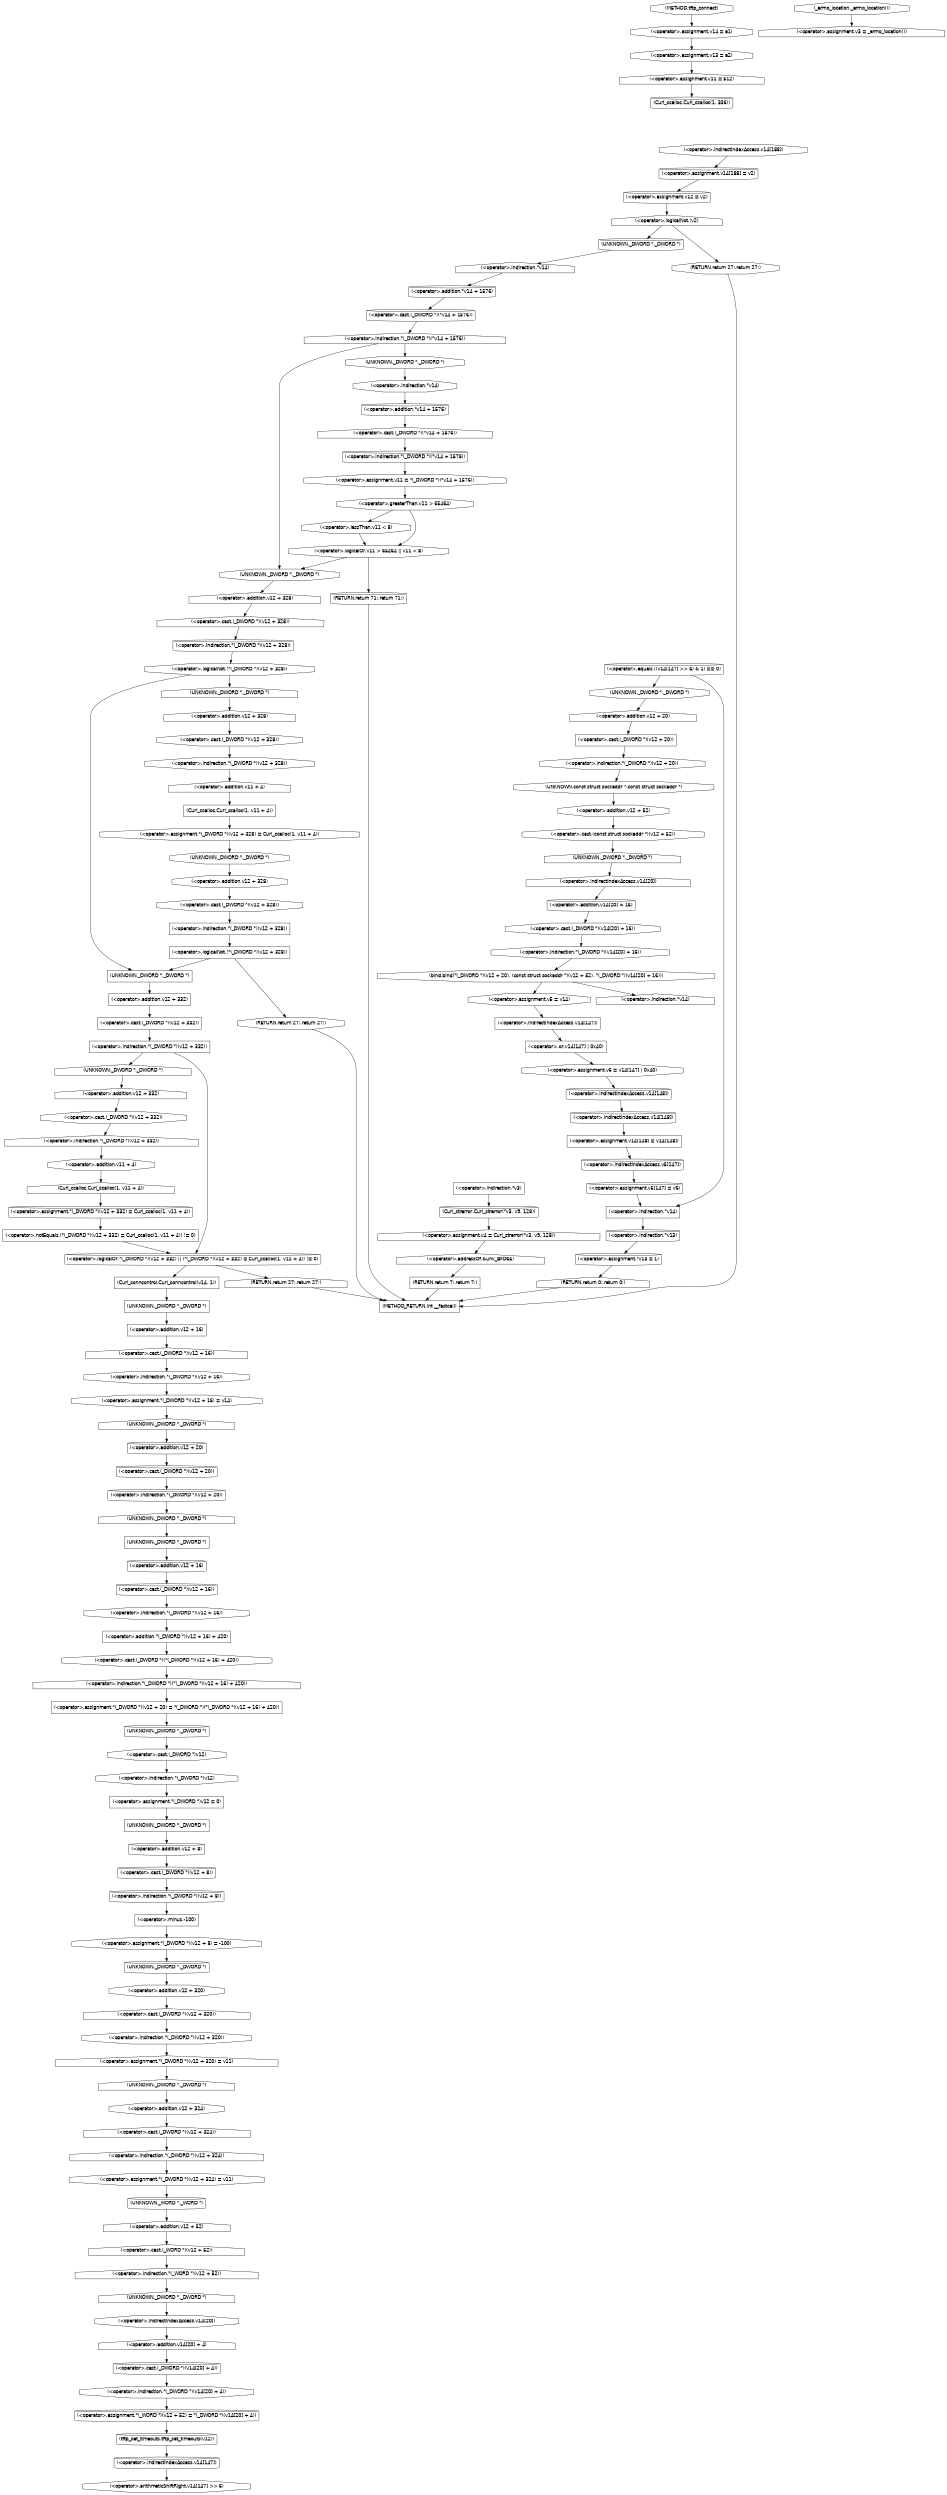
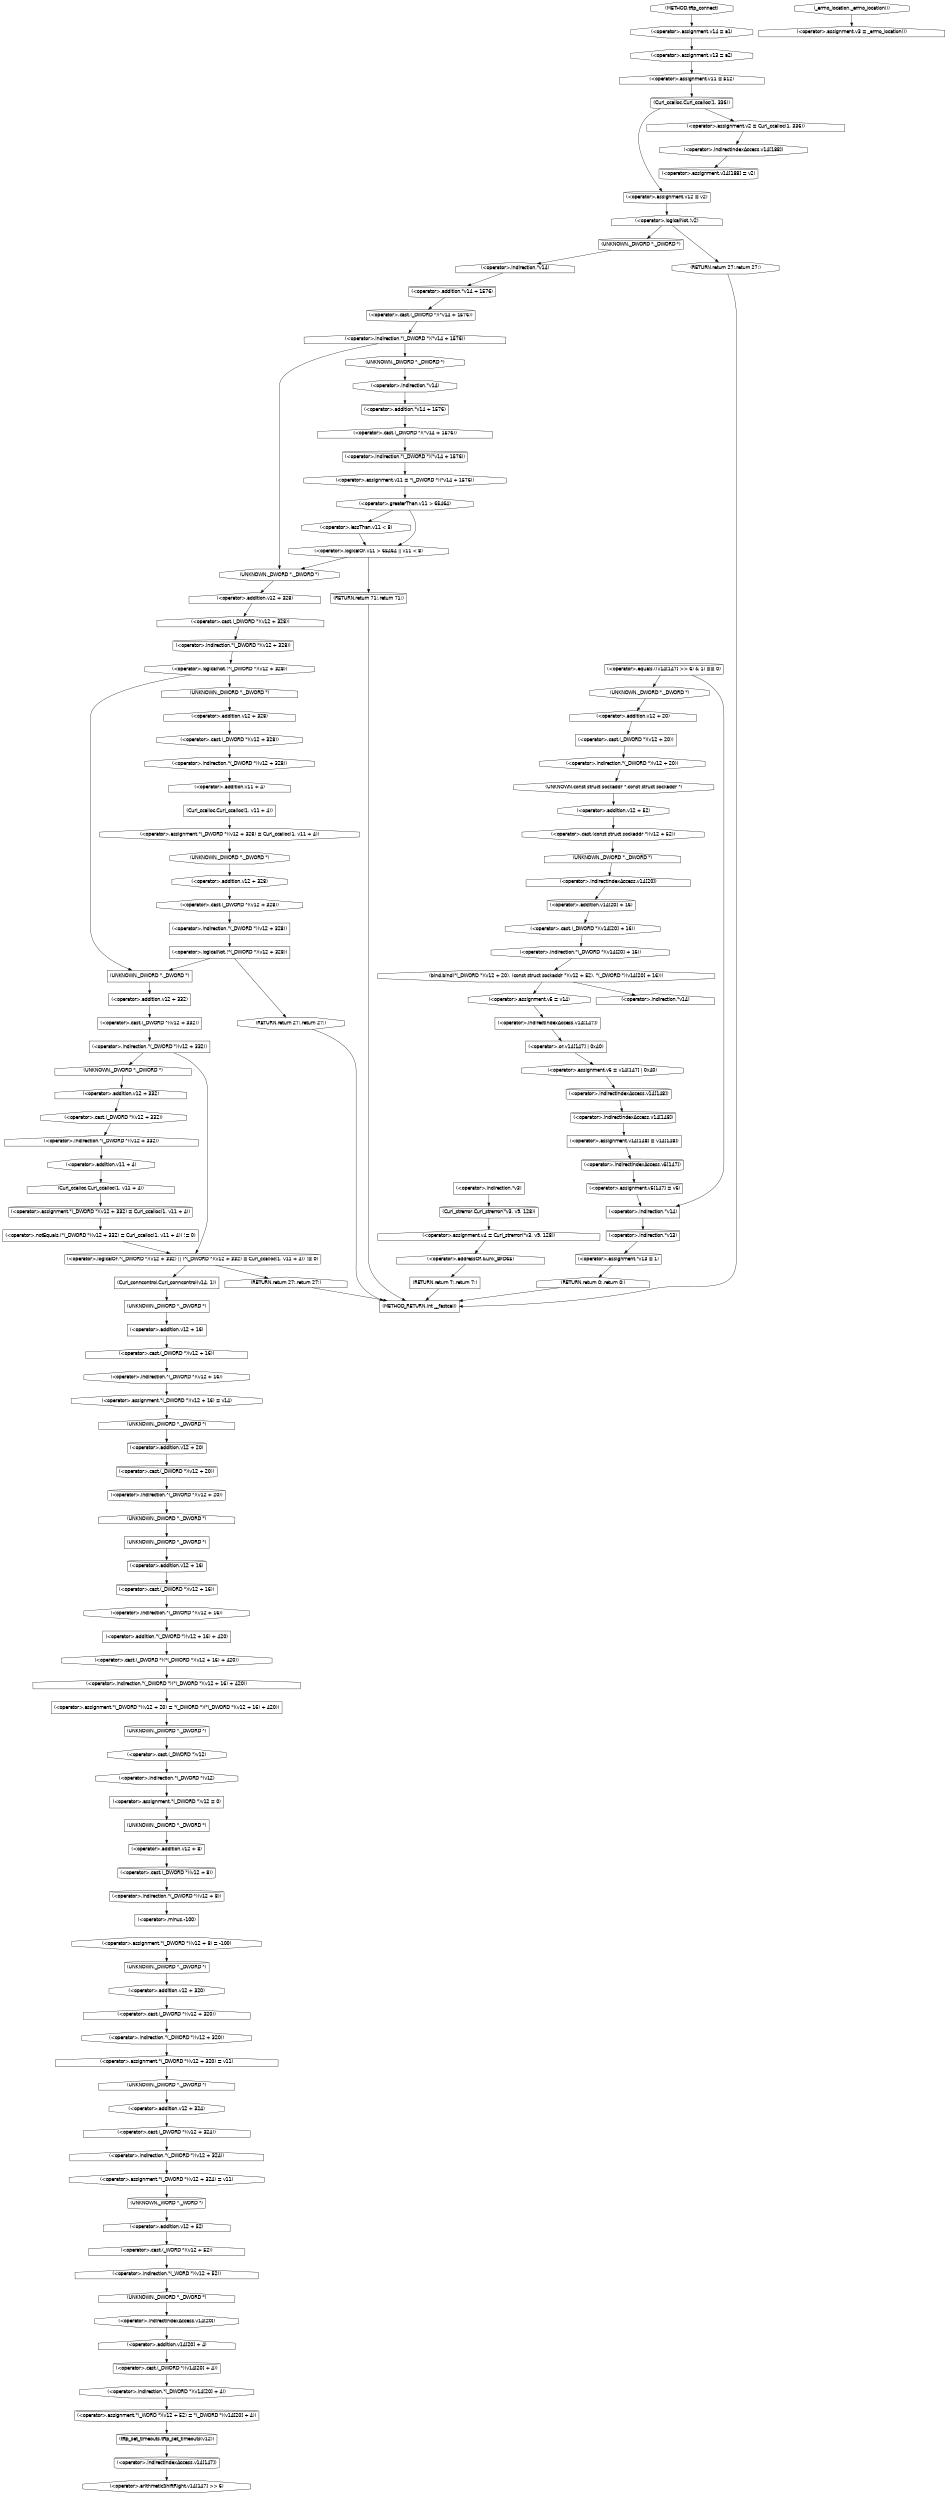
node "(<operator>.assignment,v2 = Curl_ccalloc(1, 336))": added
edge "(<operator>.assignment,v14[188] = v2)" -> "(<operator>.assignment,v12 = v2)": now "(Curl_ccalloc,Curl_ccalloc(1, 336))" -> "(<operator>.assignment,v12 = v2)"
edge "(<operator>.minus,-100)" -> "(<operator>.assignment,*(_DWORD *)(v12 + 8) = -100)": removed
